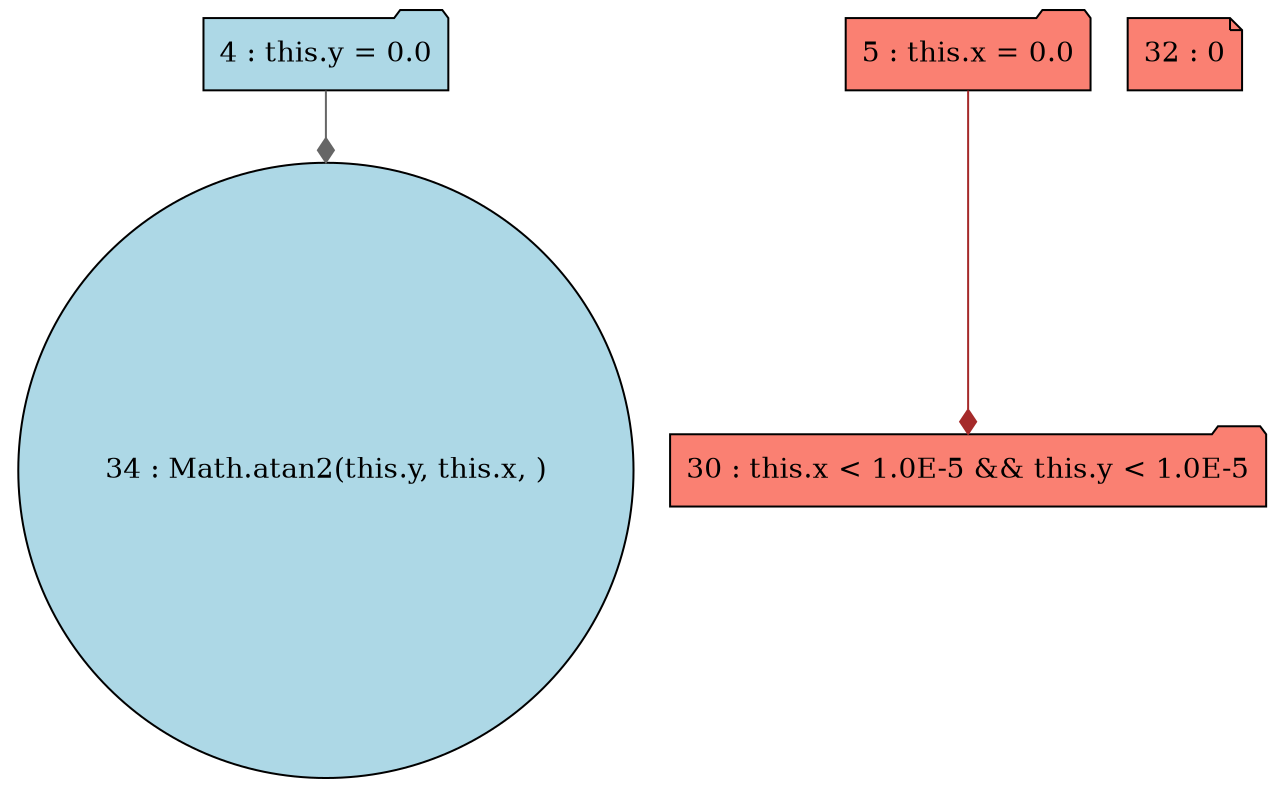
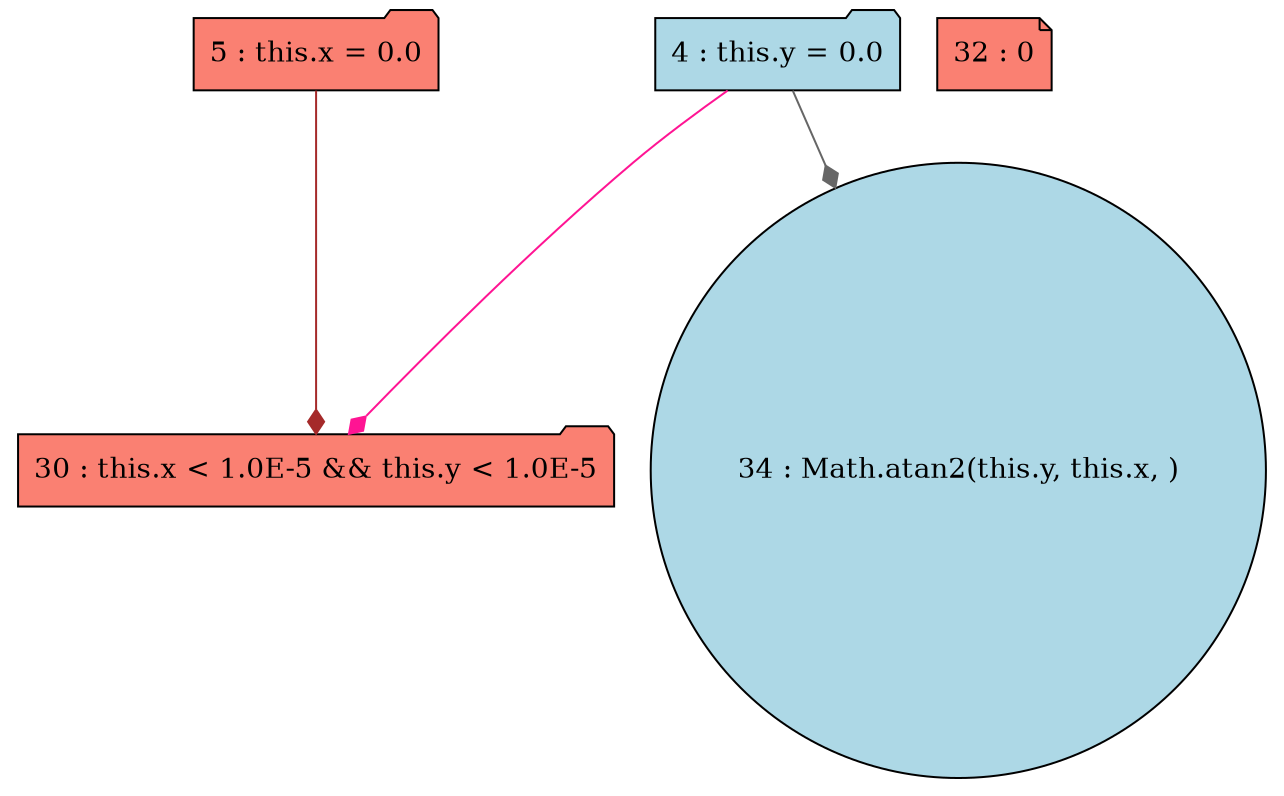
edge "4 : this.y = 0.0" -> "30 : this.x < 1.0E-5 && this.y < 1.0E-5": added
